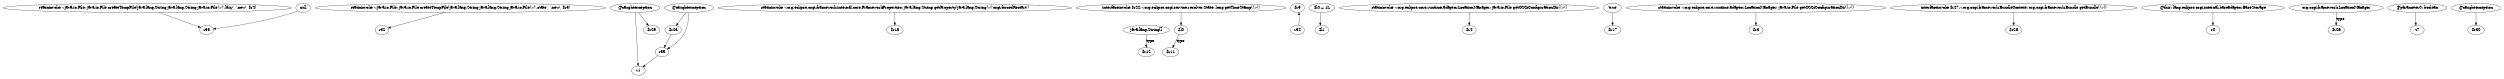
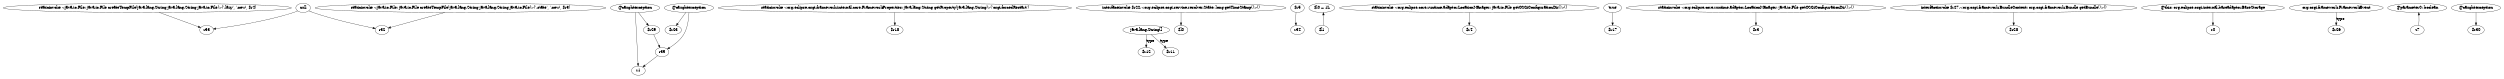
node "@this: lang.eclipse.osgi.internal.baseadaptor.BaseStorage": label "@this: lang.eclipse.osgi.internal.baseadaptor.BaseStorage" -> "@this: org.eclipse.osgi.internal.baseadaptor.BaseStorage"
node "org.osgi.framework.LocationManager": label "org.osgi.framework.LocationManager" -> "org.osgi.framework.FrameworkEvent"
edge "$l0 + 1L" -> "$l1": reversed
edge "@parameter0: boolean" -> "z7": reversed
edge "r34" -> "$r5": reversed
edge "null" -> "r32": added
edge "$r23" -> "r35": now "$r29" -> "r35"
edge "$l0" -> "$r11": now "java.lang.String[]" -> "$r11"
